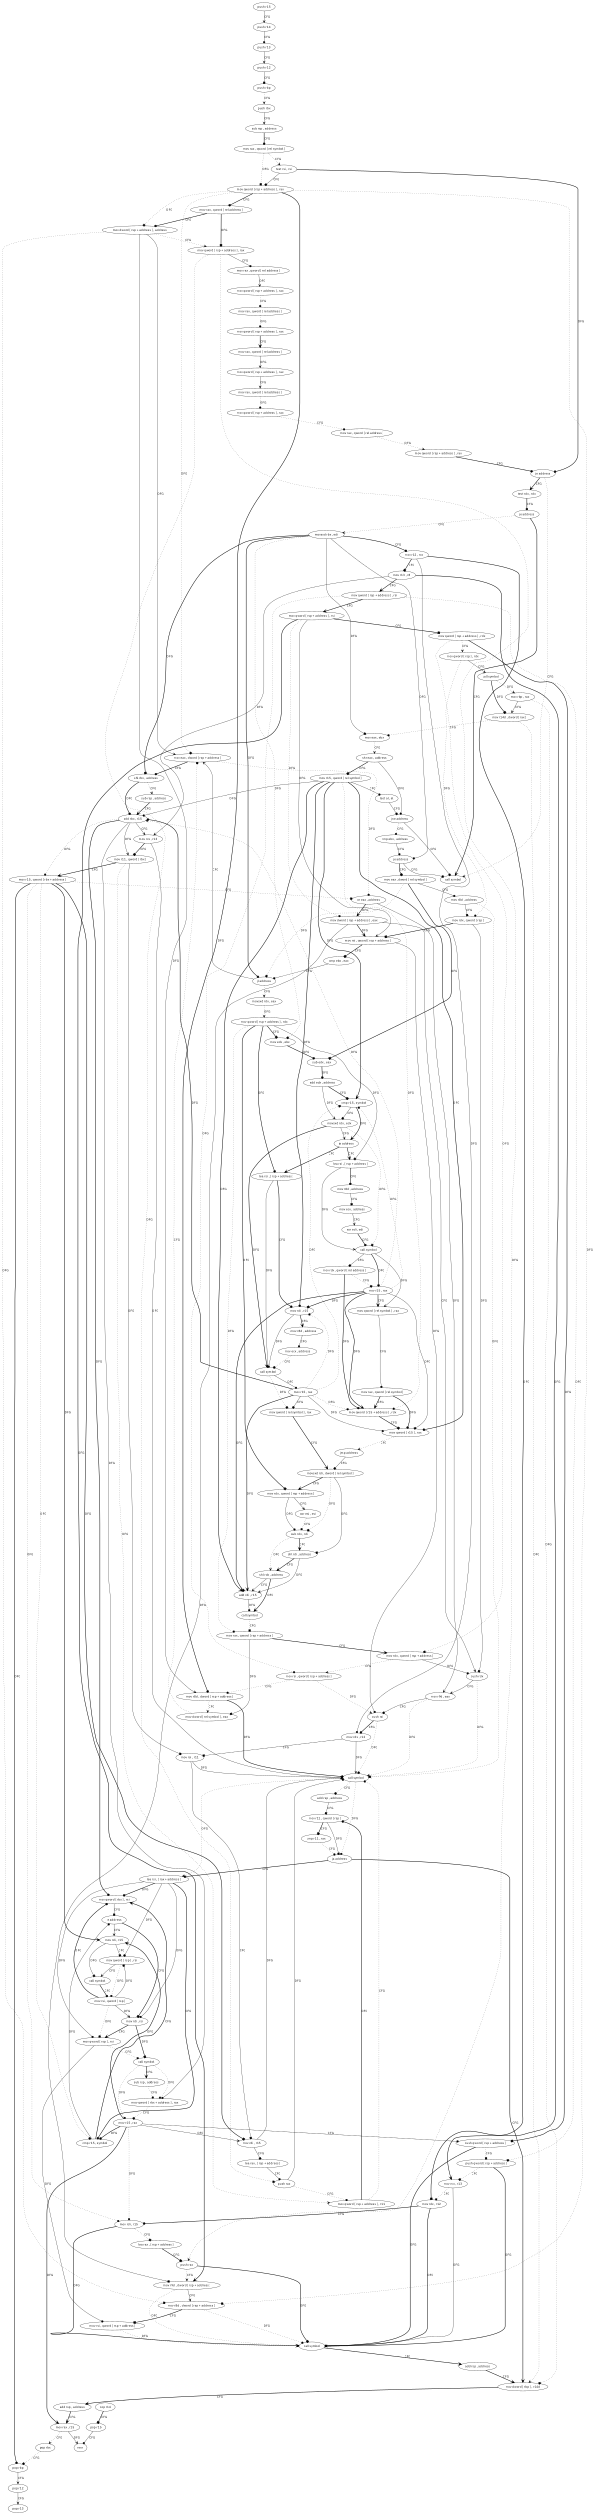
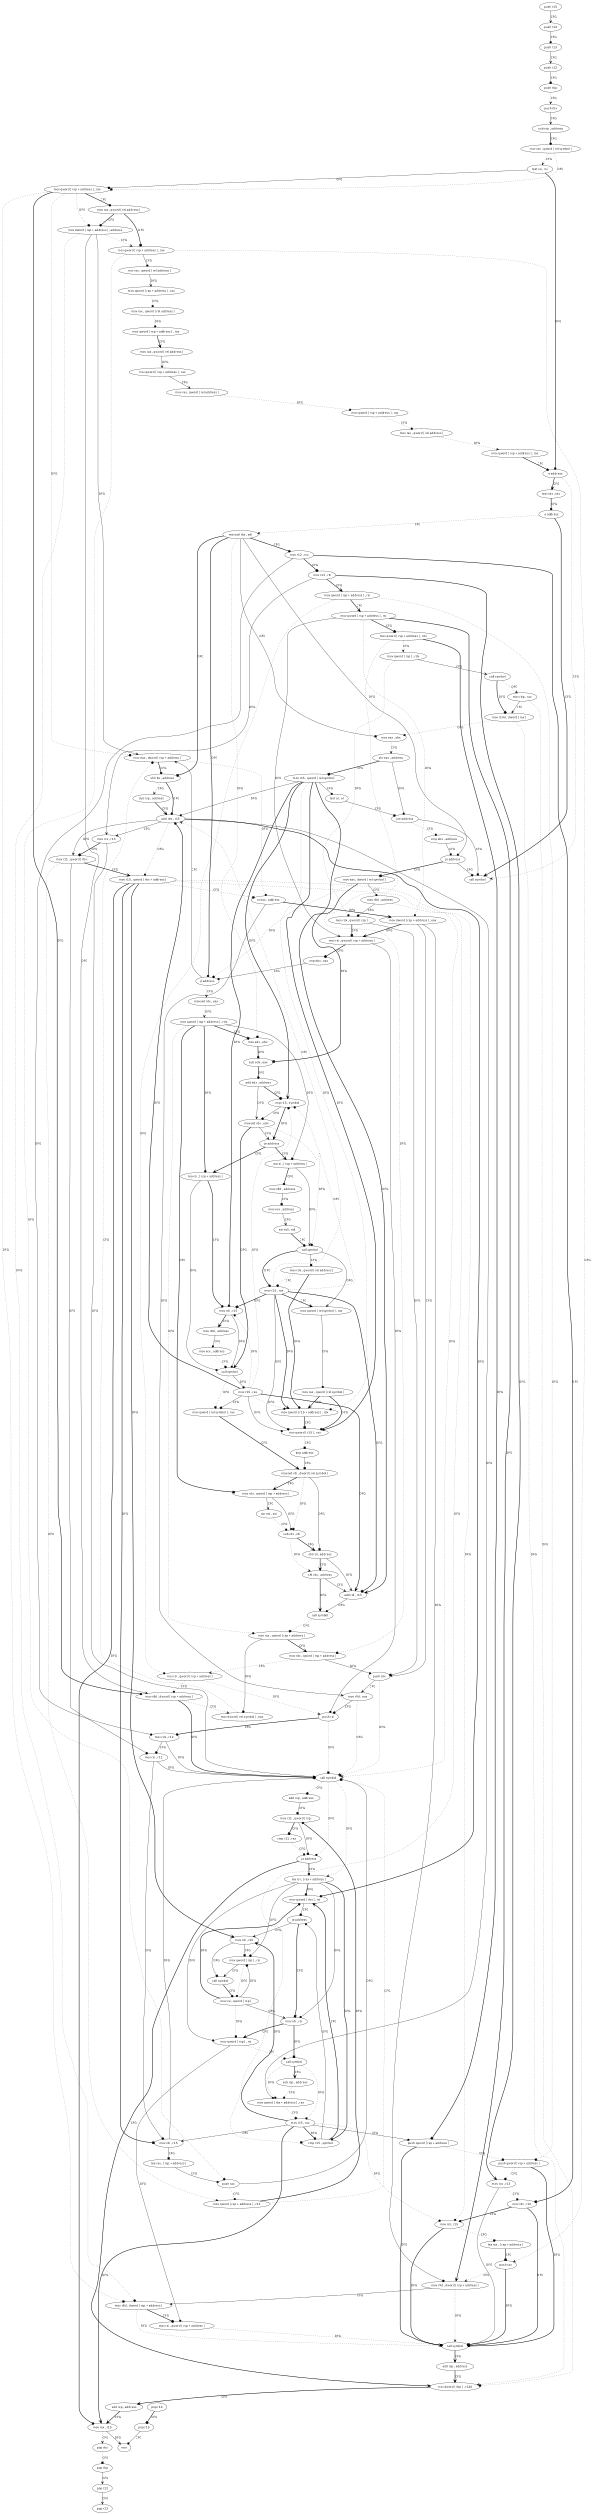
edge "mov qword [ r15 ] , rax" -> "jmp address": arrowhead vee -> box
edge "mov r15 , qword [ rbx + address ]" -> "pop rbp": now "mov r15 , qword [ rbx + address ]" -> "mov rax , r15"
